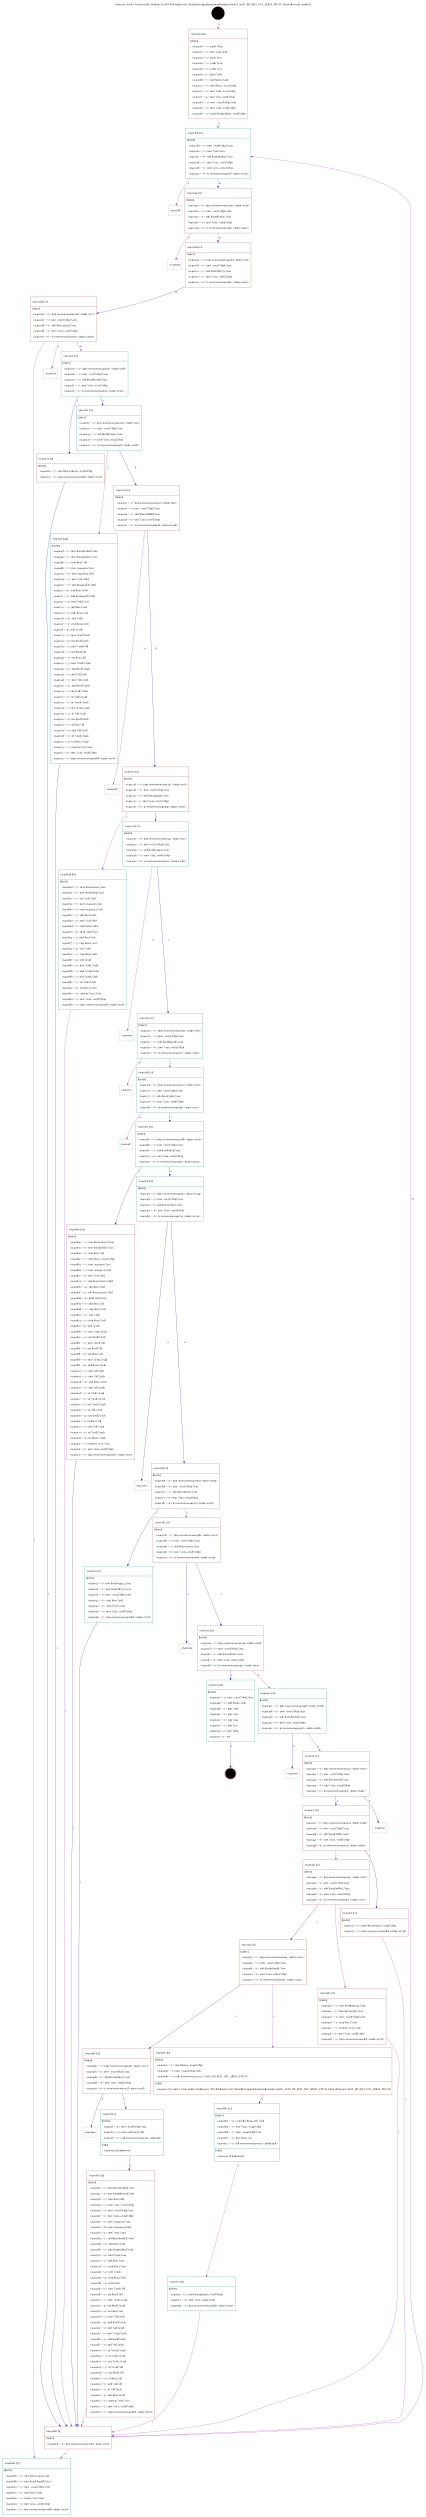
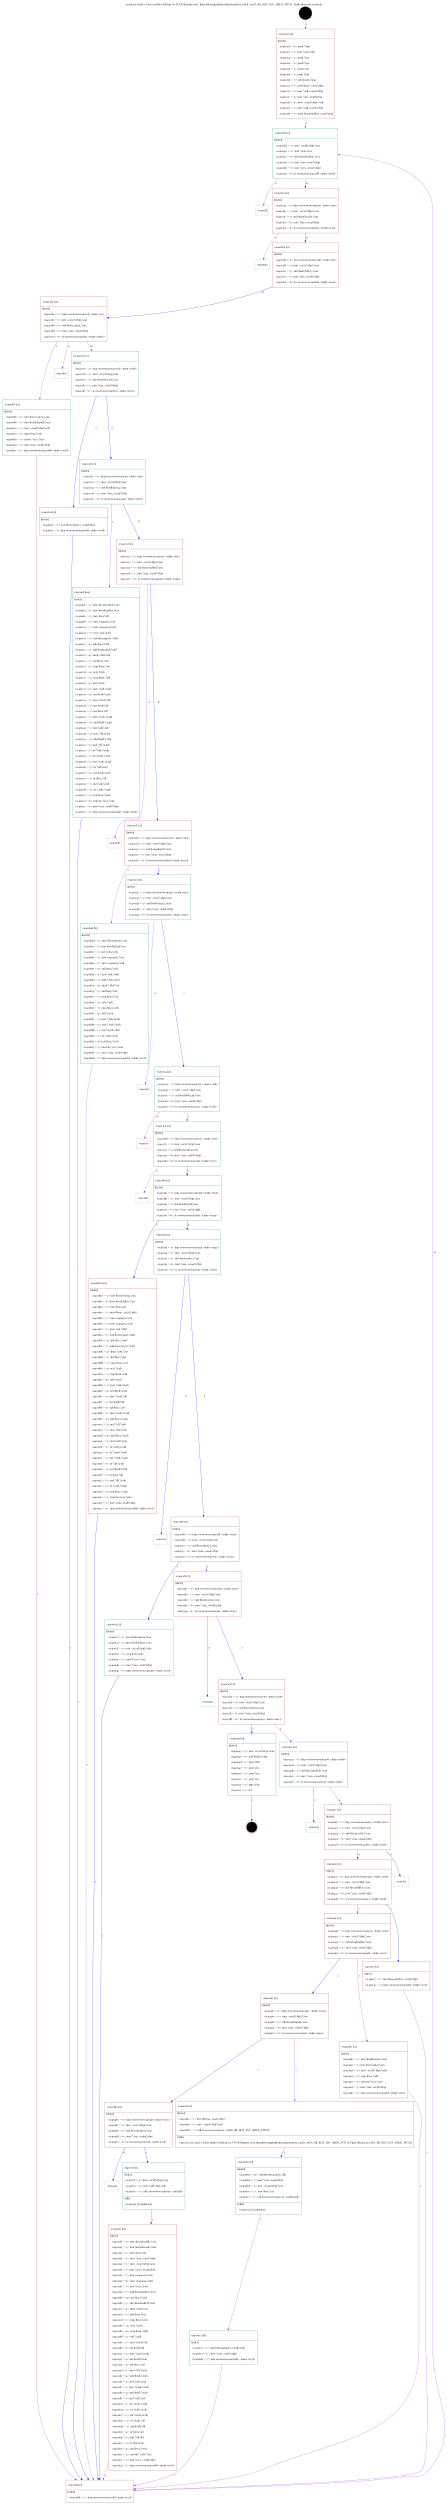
edge "0x4019b8 [5]" -> "0x401686 [27]": reversed
